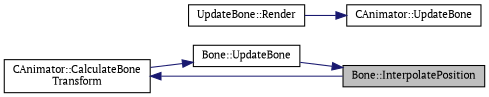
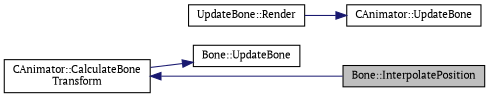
edge "Bone::UpdateBone" -> "Bone::InterpolatePosition": removed
